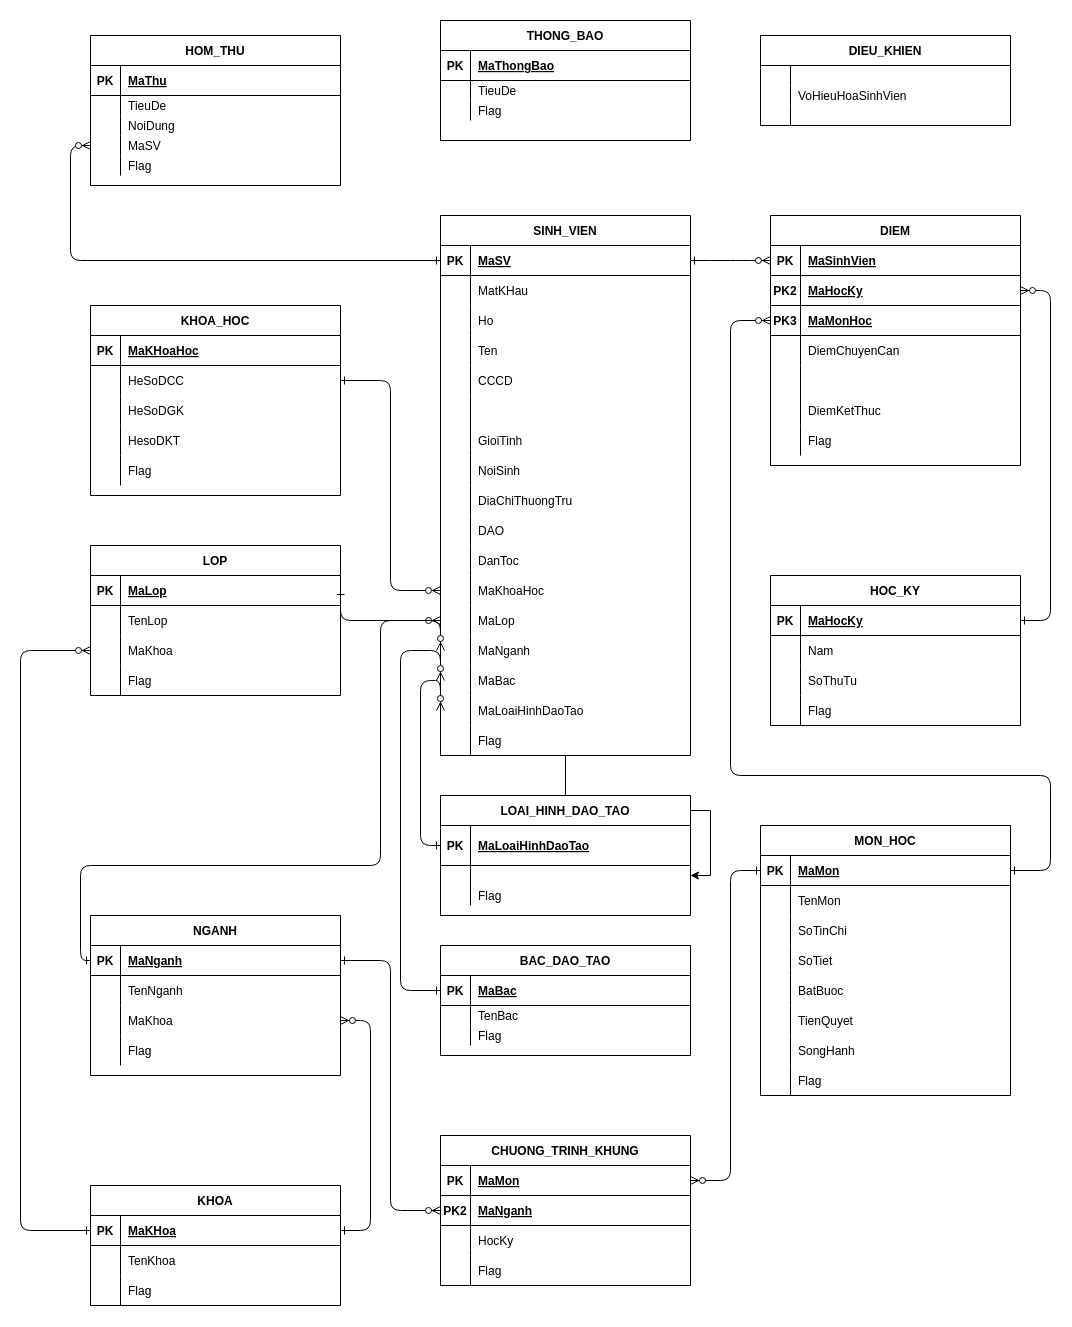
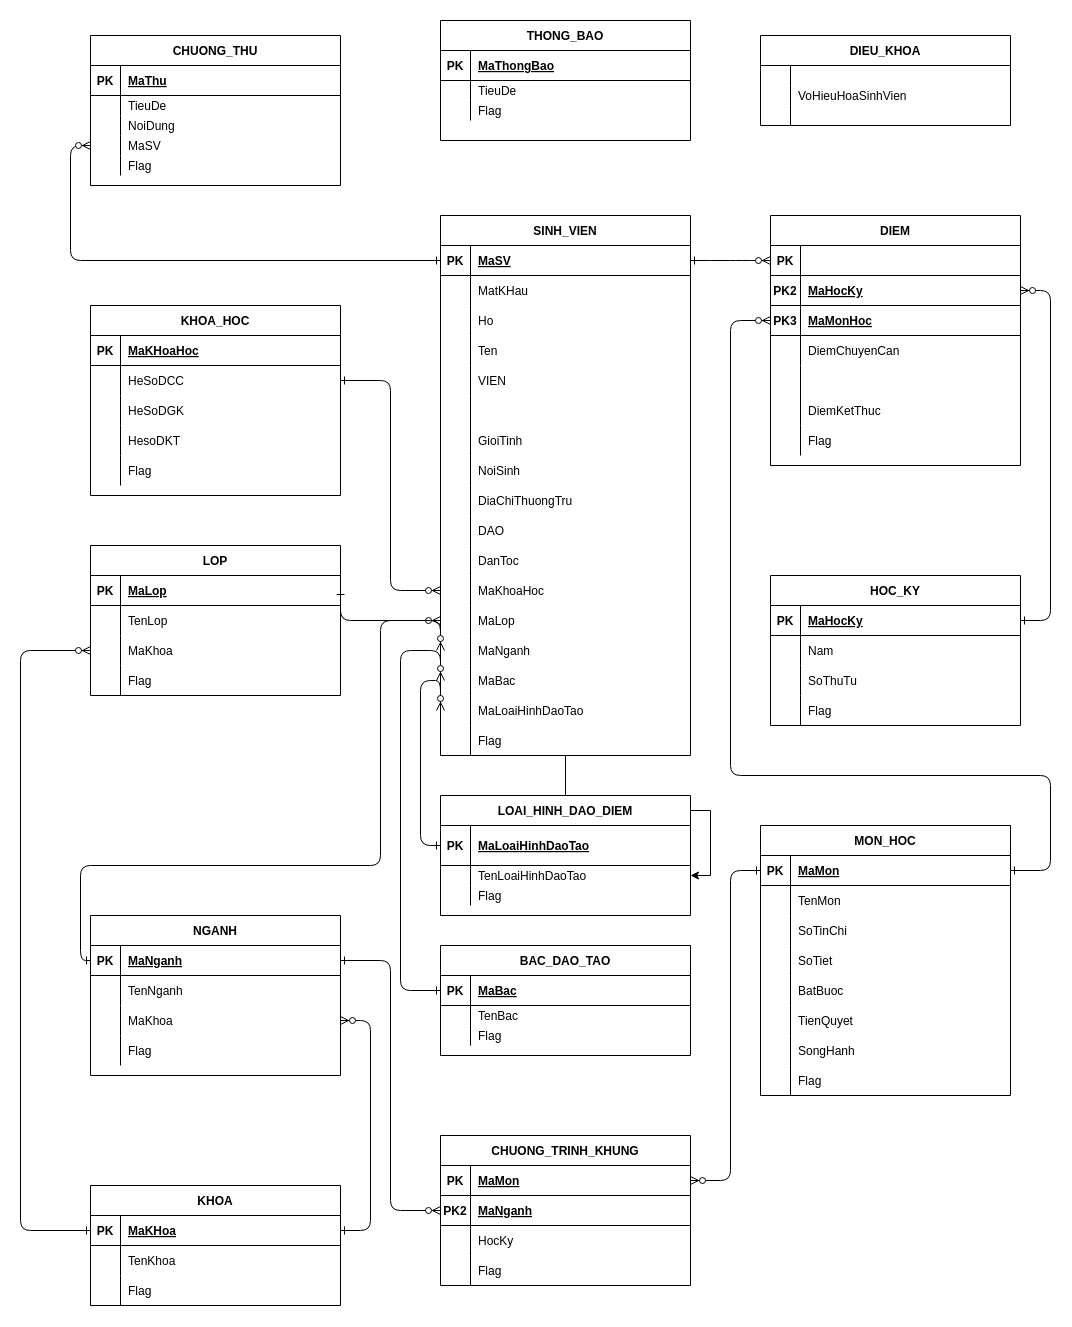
node "HOM_THU": label "HOM_THU" -> "CHUONG_THU"
node "DIEU_KHIEN": label "DIEU_KHIEN" -> "DIEU_KHOA"
node "MaSinhVien": removed
node "CCCD": label "CCCD" -> "VIEN"
node "LOAI_HINH_DAO_TAO": label "LOAI_HINH_DAO_TAO" -> "LOAI_HINH_DAO_DIEM"
node "TenLoaiHinhDaoTao": added
